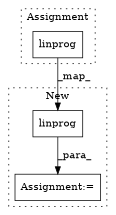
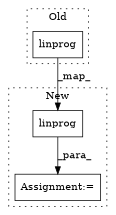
cluster "Assignment": label "Assignment" -> "Old"
